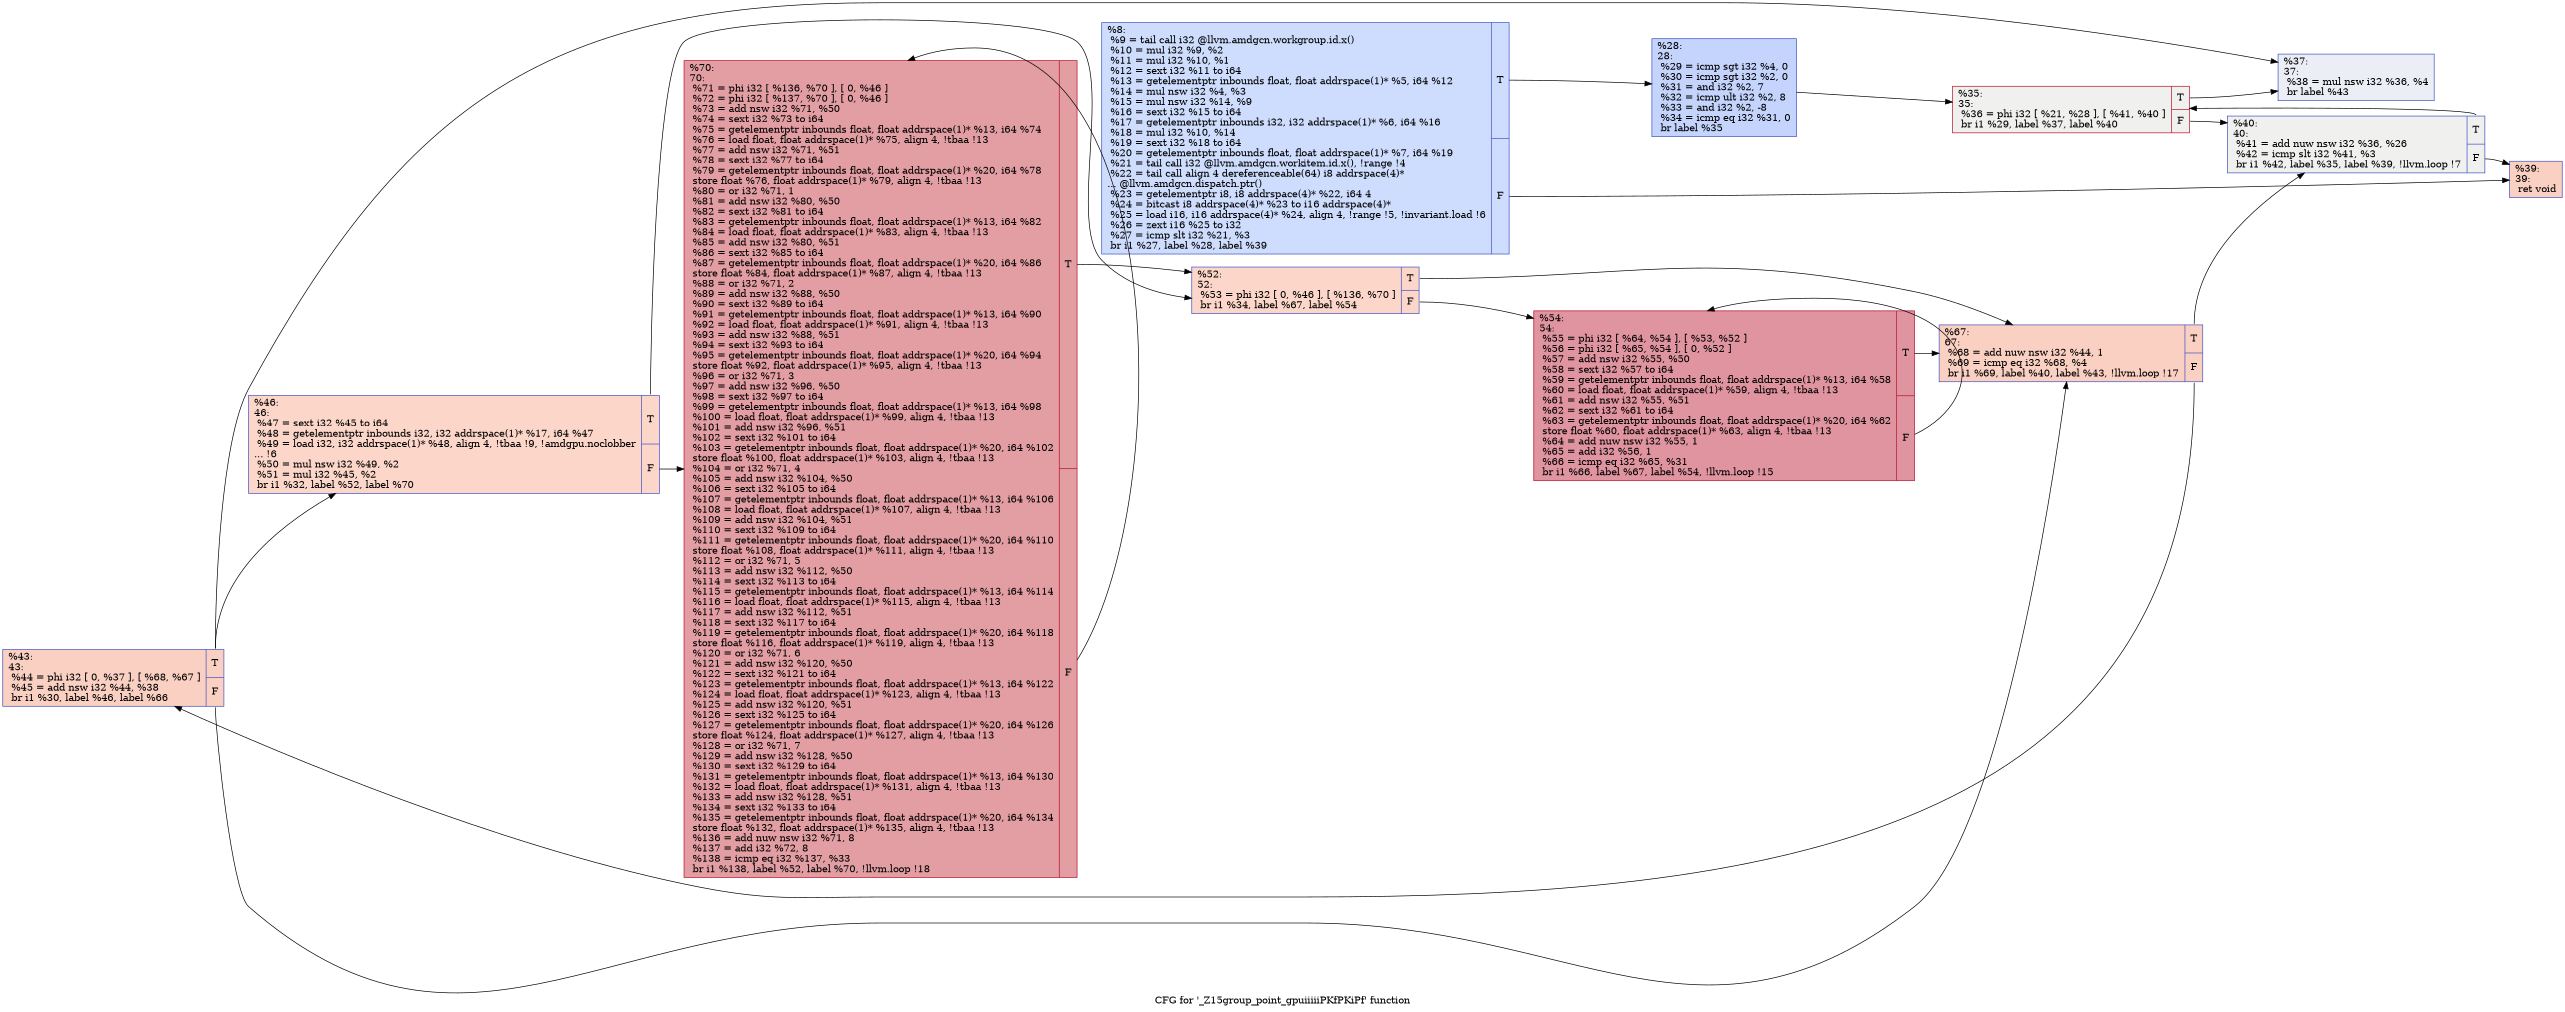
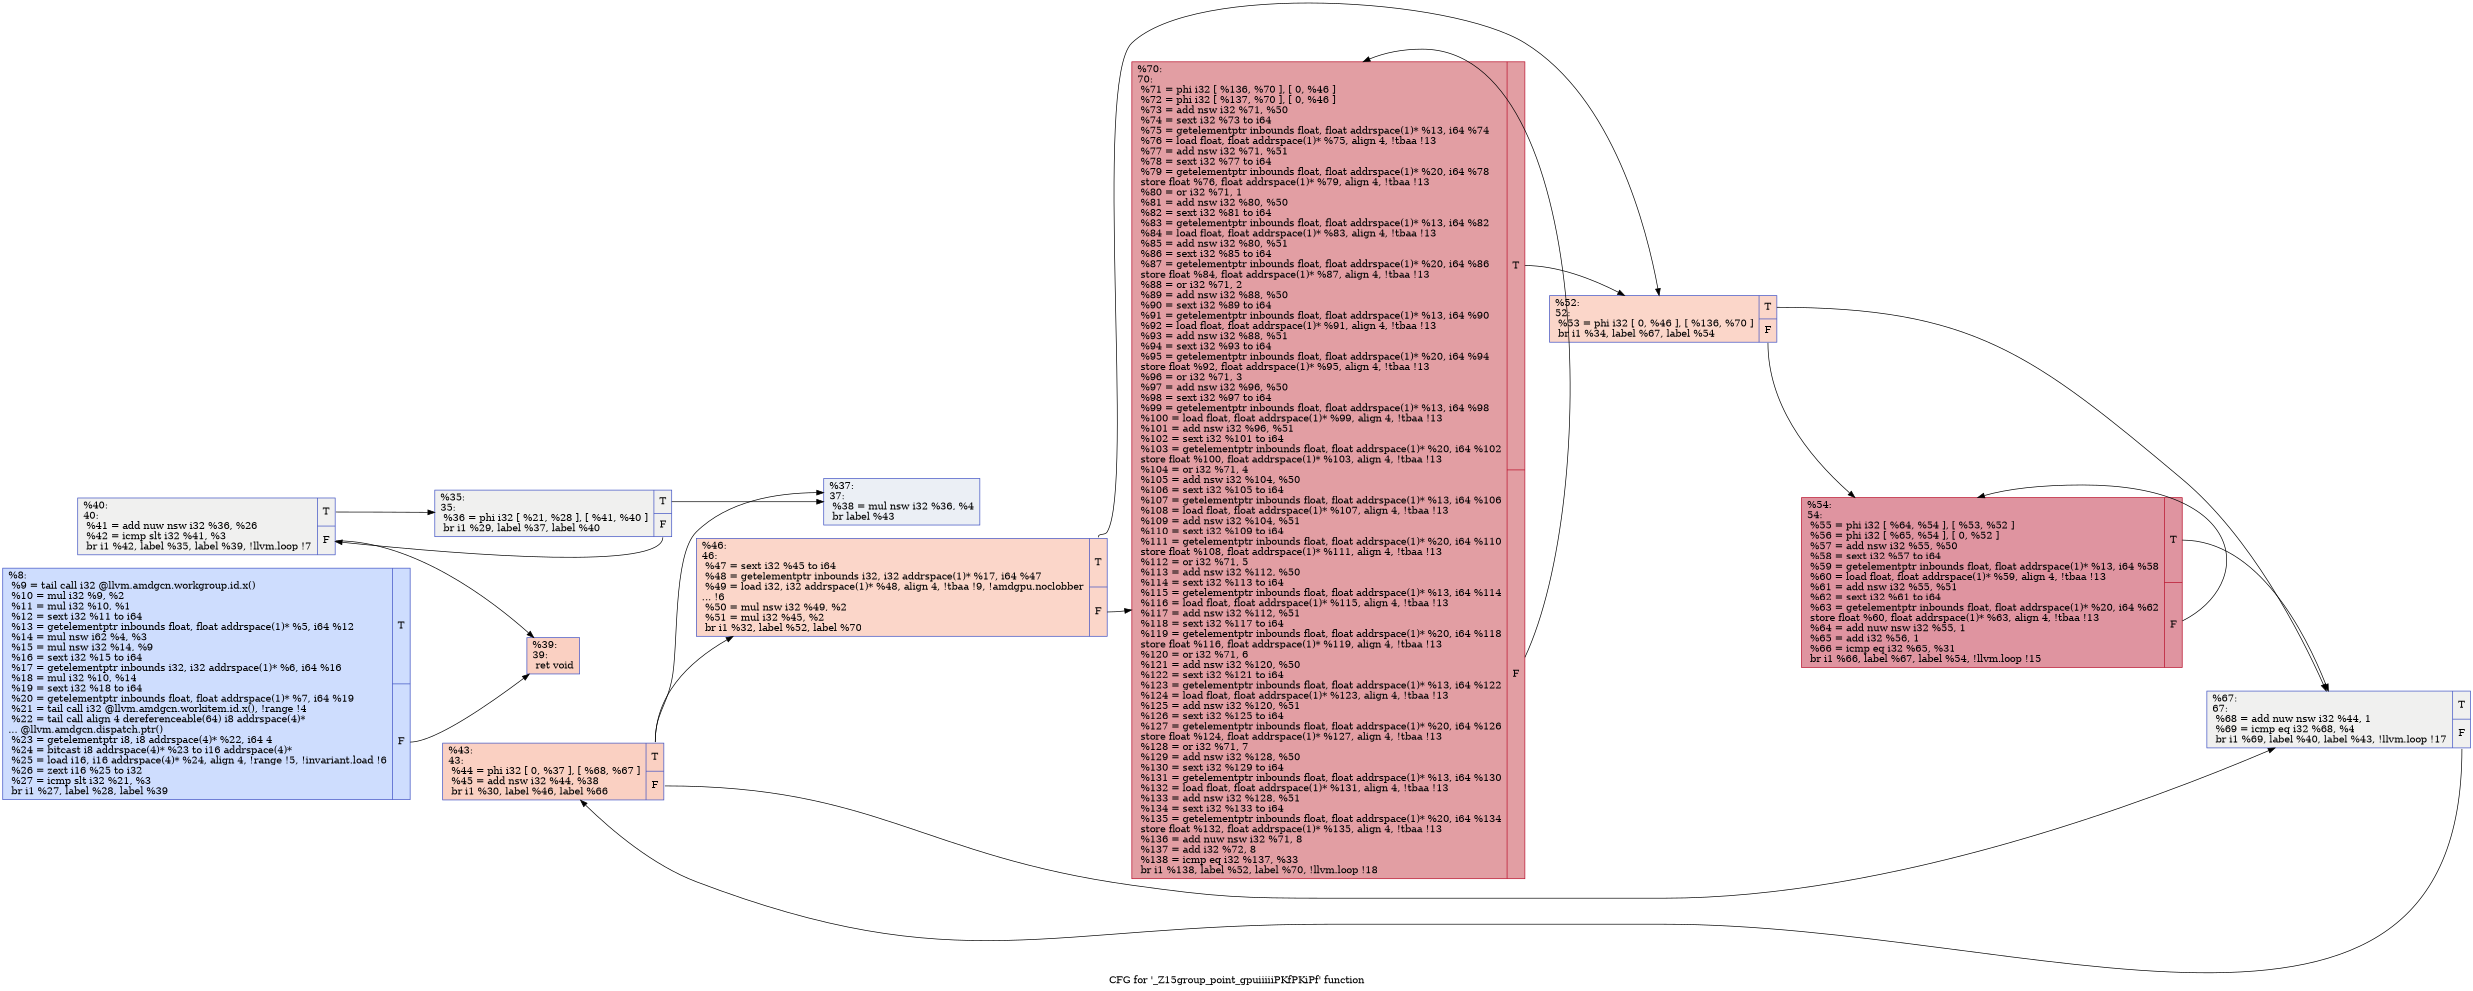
node "%28:": removed
node "%8:": text "%14 = mul nsw i32 %4, %3" -> "%14 = mul nsw i62 %4, %3"
node "%35:": color #b70d28ff -> #3d50c3ff
edge "%67:" -> "%40:": removed
node "%67:": fillcolor #f3947570 -> #dedcdb70
